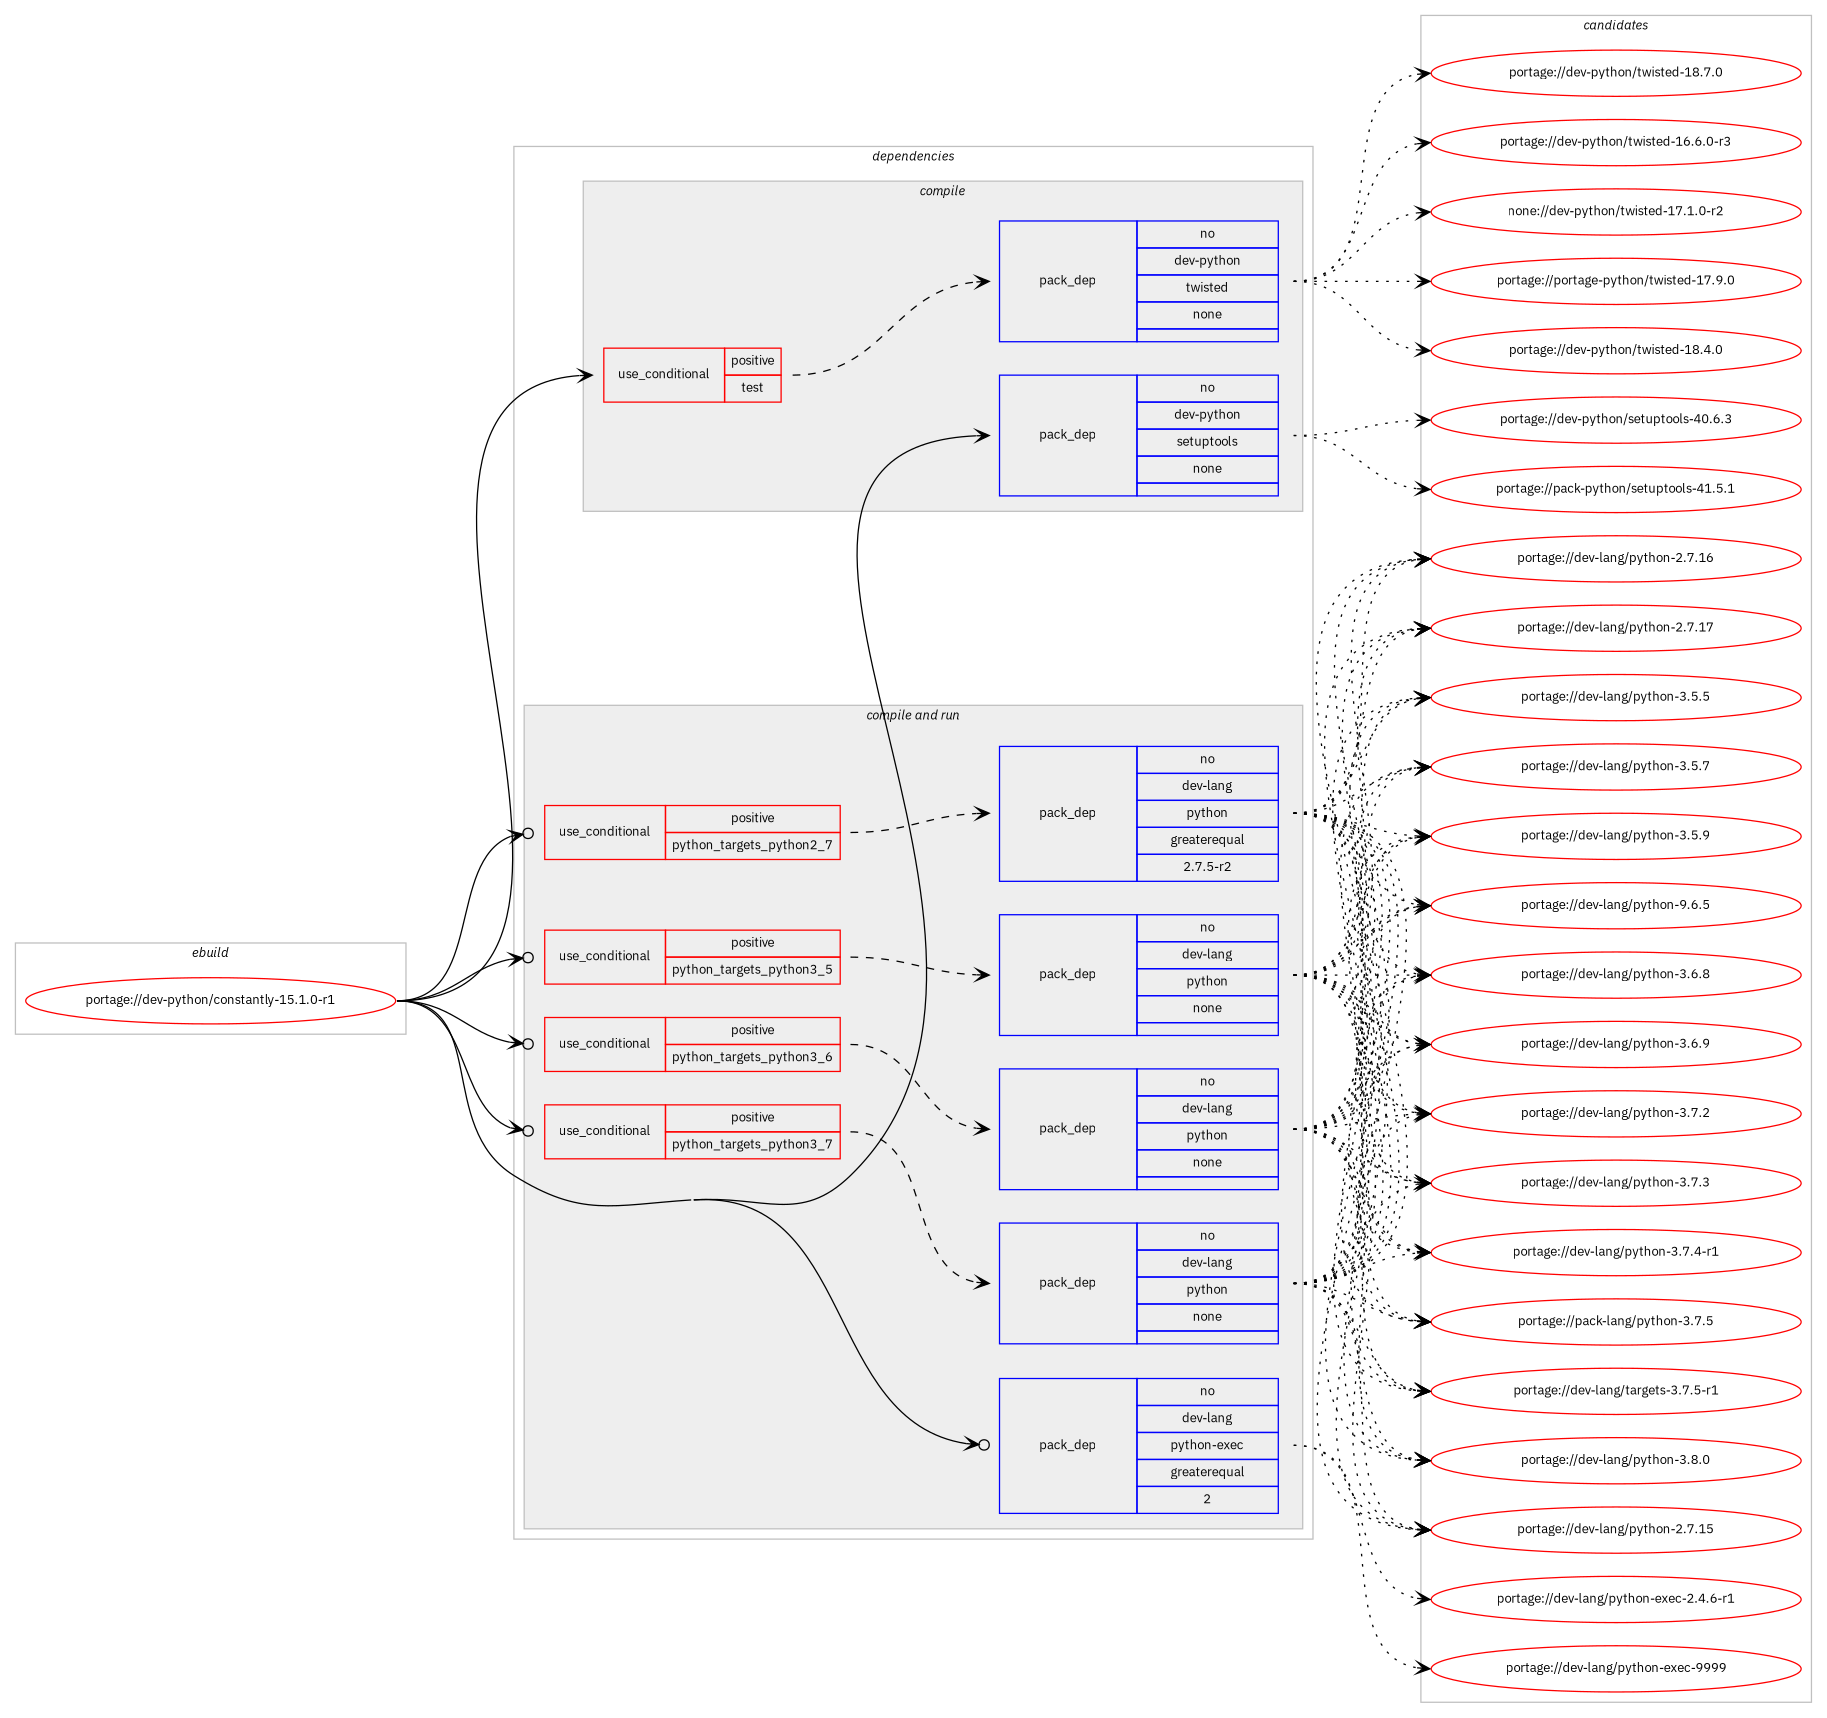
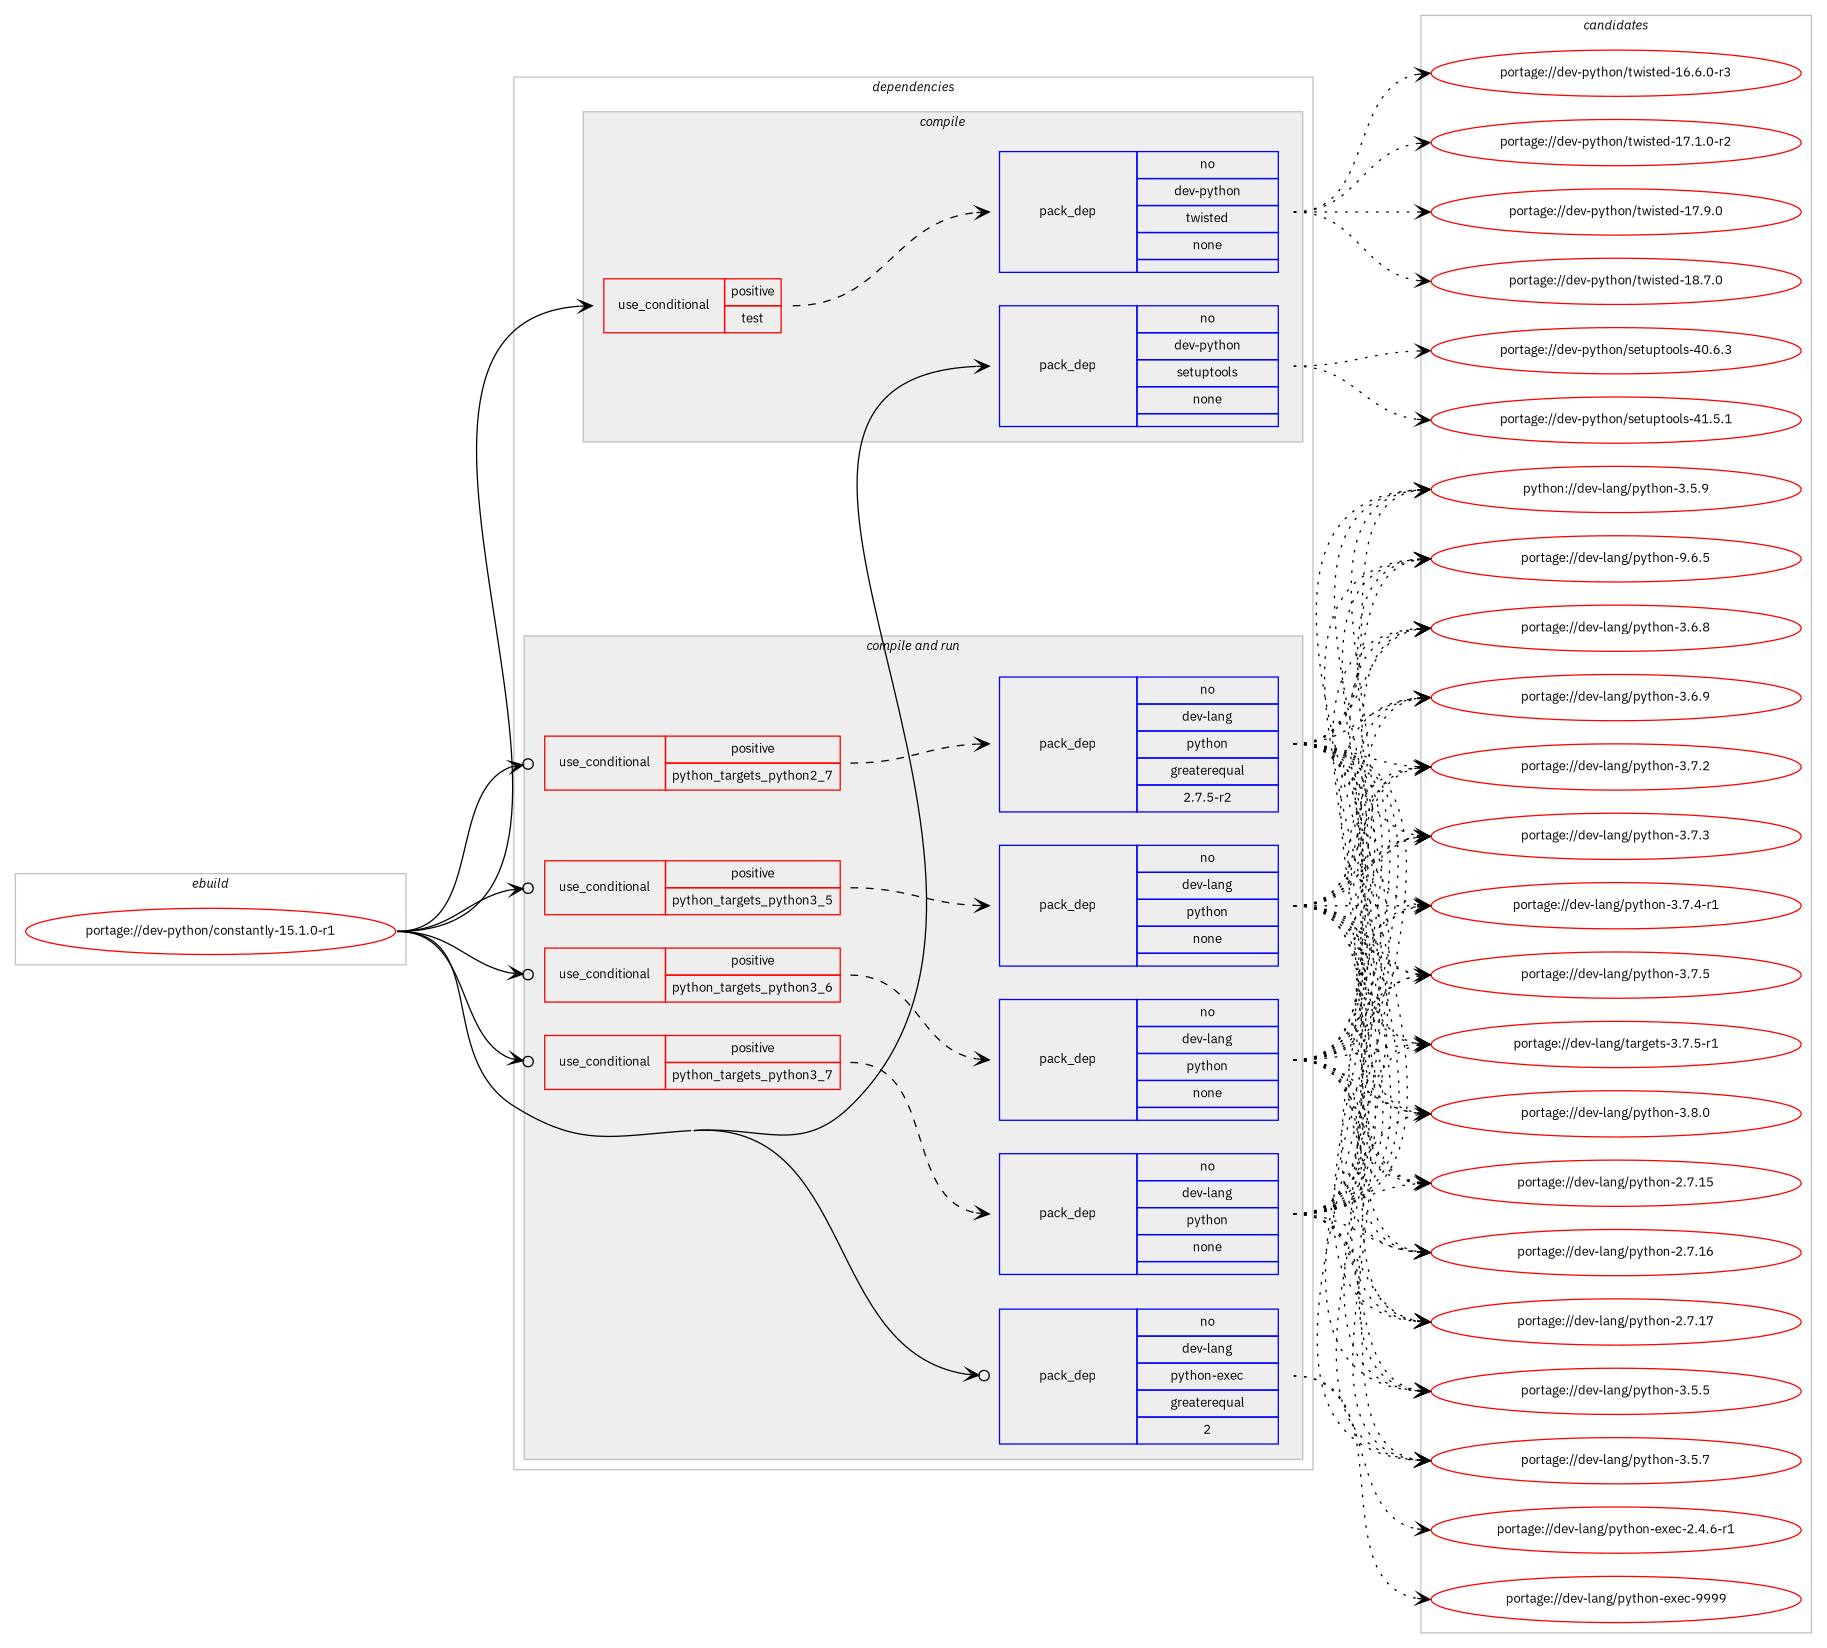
node "none://dev-python/twisted-17.1.0-r2": label "none://dev-python/twisted-17.1.0-r2" -> "portage://dev-python/twisted-17.1.0-r2"
node "portage://portage-python/twisted-17.9.0": label "portage://portage-python/twisted-17.9.0" -> "portage://dev-python/twisted-17.9.0"
node "portage://dev-python/twisted-18.4.0": removed
node "portage://pack-python/setuptools-41.5.1": label "portage://pack-python/setuptools-41.5.1" -> "portage://dev-python/setuptools-41.5.1"
node "portage://dev-lang/python-3.5.9": label "portage://dev-lang/python-3.5.9" -> "python://dev-lang/python-3.5.9"
node "portage://pack-lang/python-3.7.5": label "portage://pack-lang/python-3.7.5" -> "portage://dev-lang/python-3.7.5"
